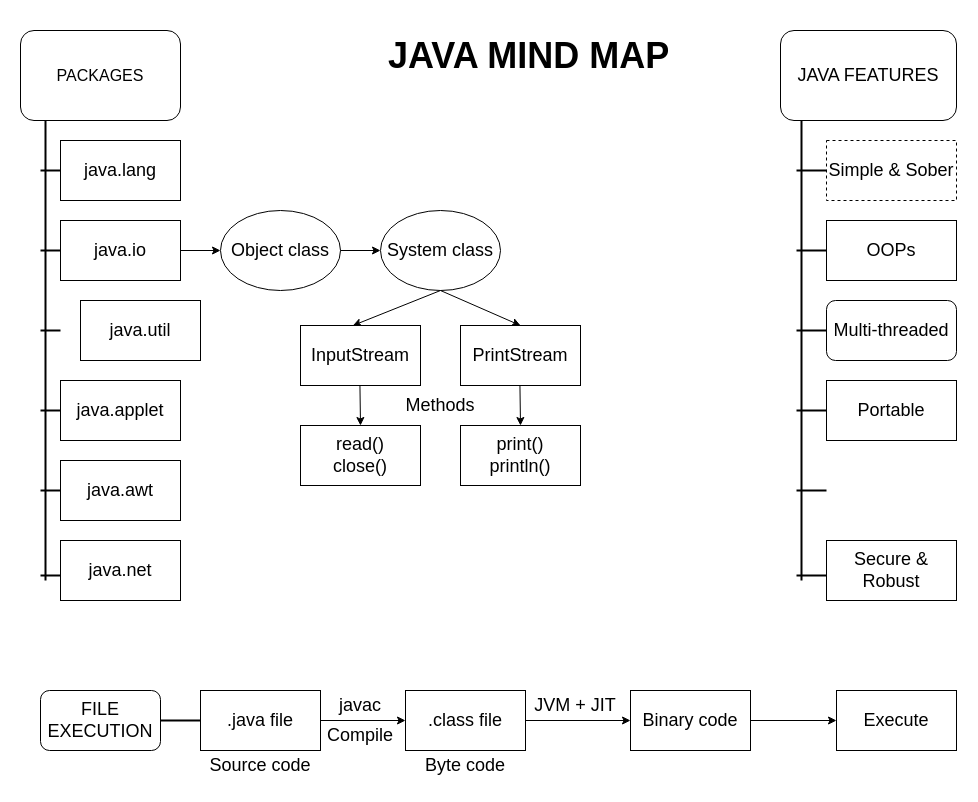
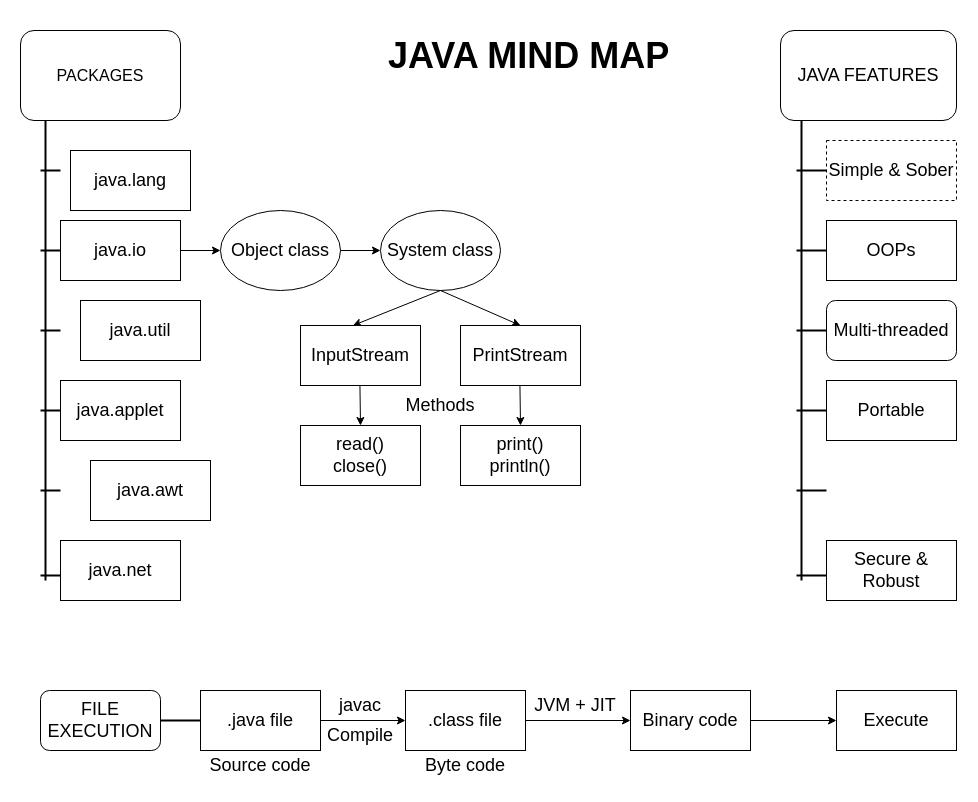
node "java.lang": moved (121, 171) -> (131, 181)
node "java.awt": moved (121, 491) -> (151, 491)
